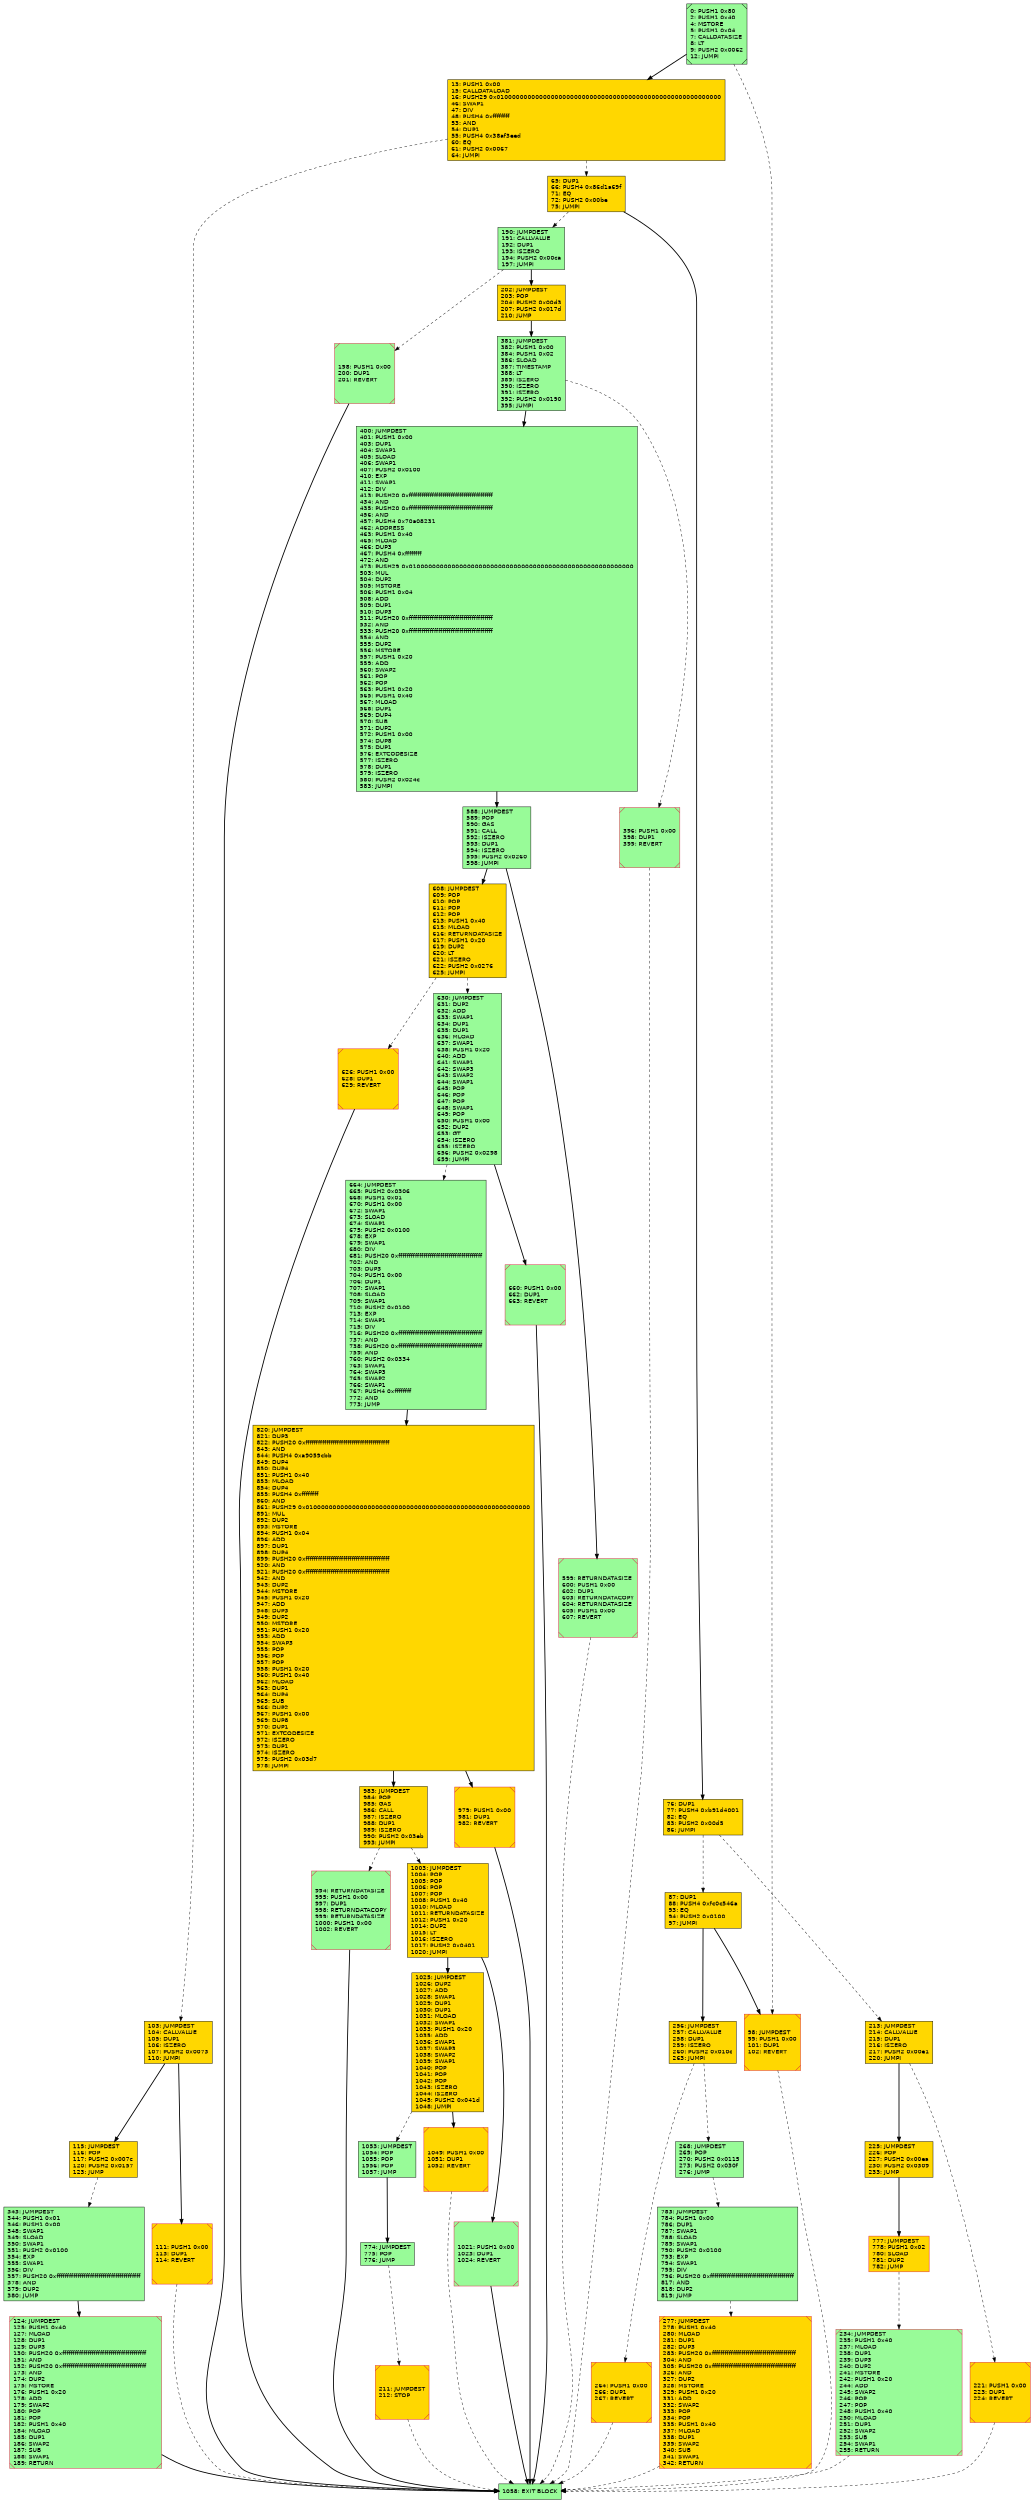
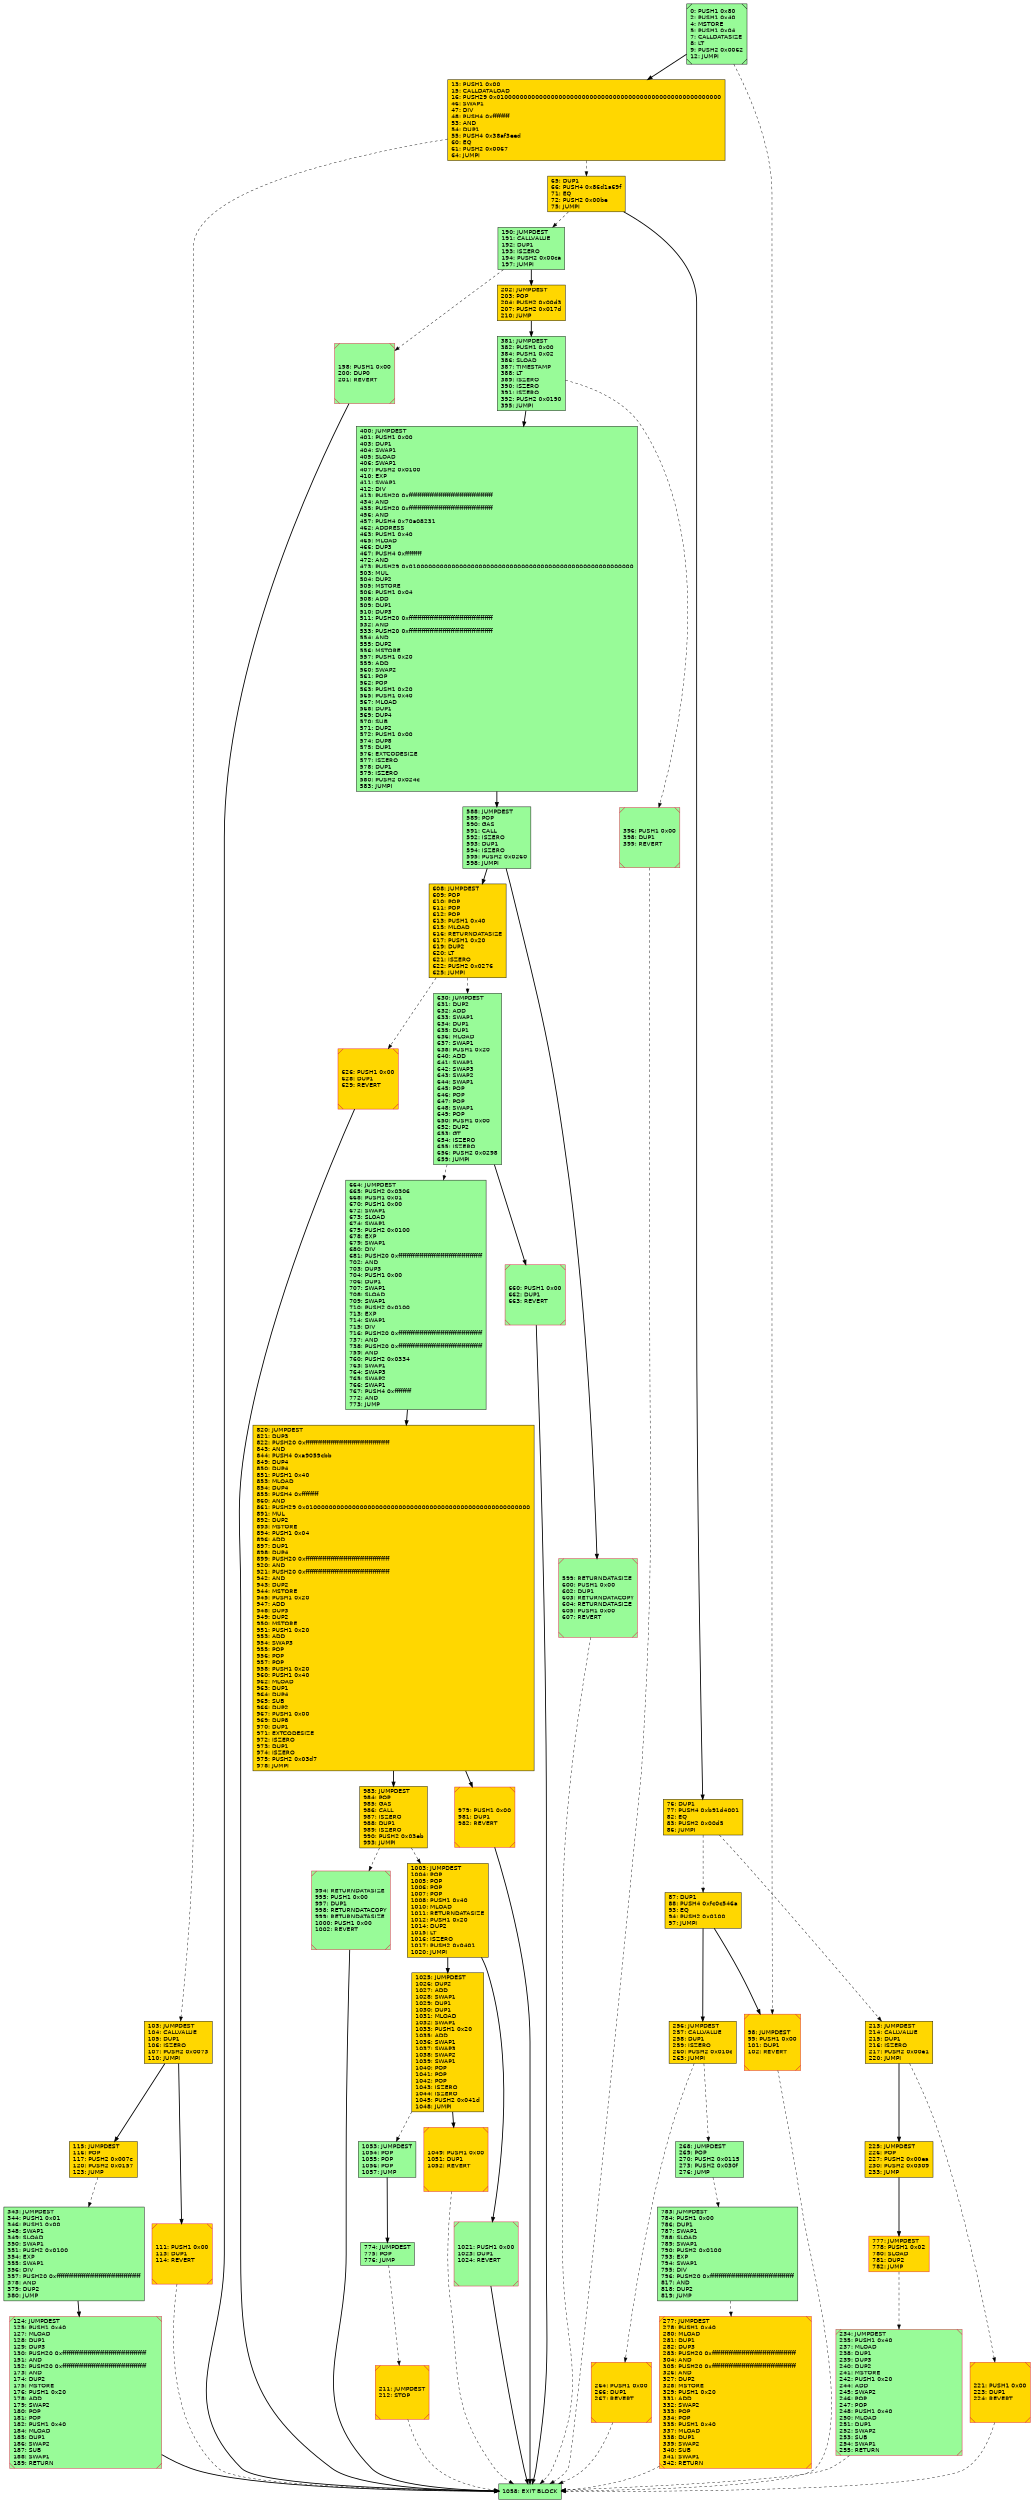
node "198: PUSH1 0x00 200: DUP1 201: REVERT": label "198: PUSH1 0x00 200: DUP1 201: REVERT" -> "198: PUSH1 0x00 200: DUP0 201: REVERT"
node "1053: JUMPDEST 1054: POP 1055: POP 1956: POP 1057: JUMP": label "1053: JUMPDEST 1054: POP 1055: POP 1956: POP 1057: JUMP" -> "1053: JUMPDEST 1054: POP 1055: POP 1056: POP 1057: JUMP"
